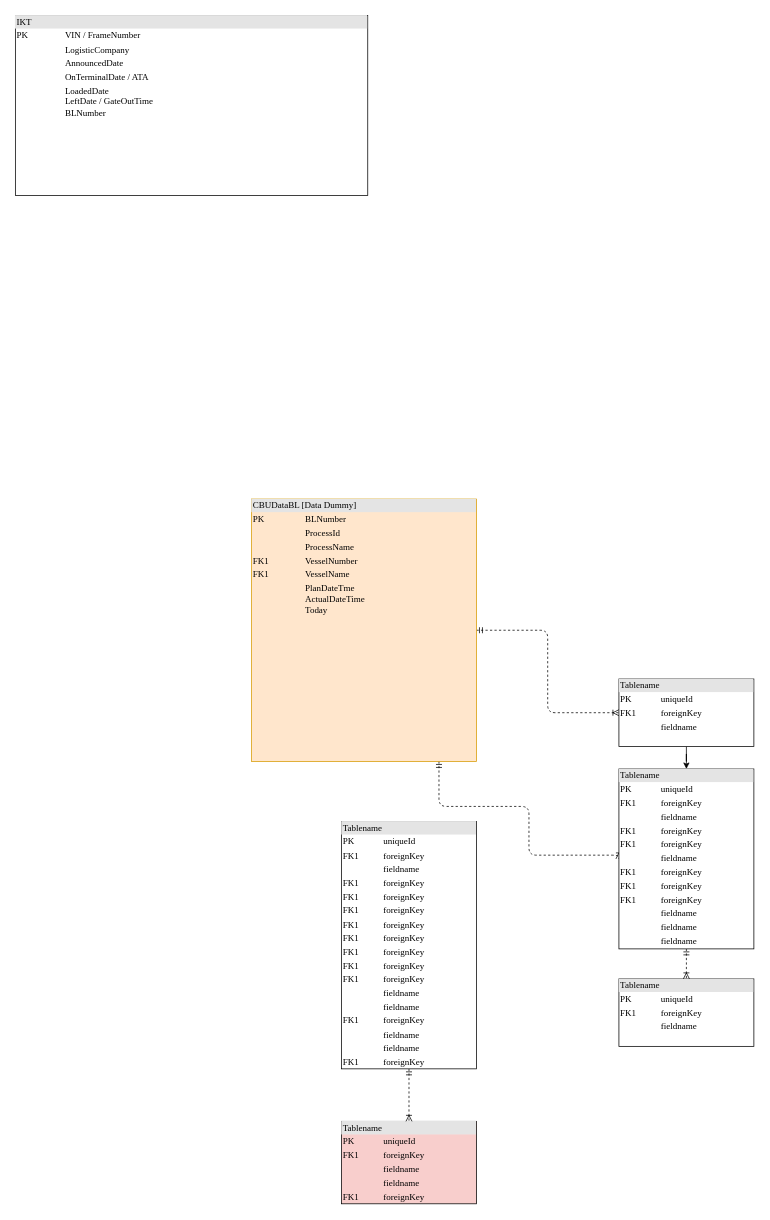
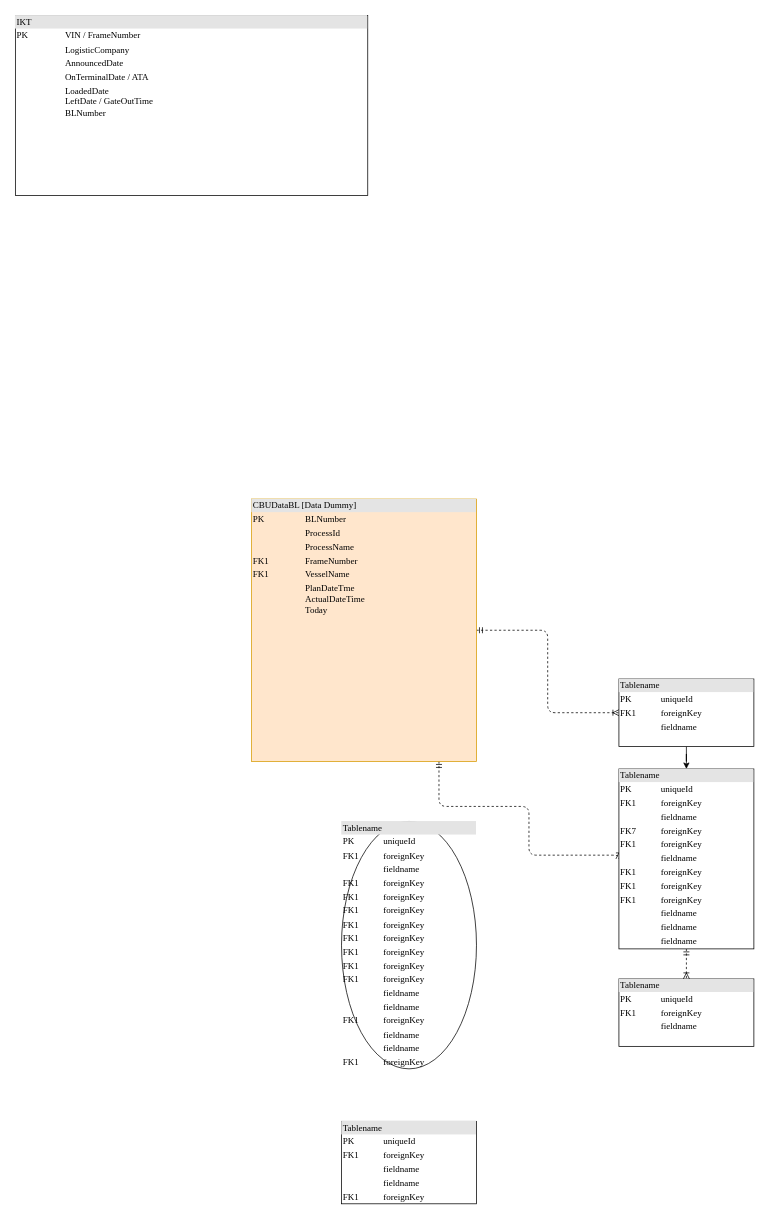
node "CBUDataBL [Data Dummy] PK BLNumber ProcessId ProcessName FK1 VesselNumber FK1 VesselName PlanDateTme ActualDateTime Today": label "CBUDataBL [Data Dummy] PK BLNumber ProcessId ProcessName FK1 VesselNumber FK1 VesselName PlanDateTme ActualDateTime Today" -> "CBUDataBL [Data Dummy] PK BLNumber ProcessId ProcessName FK1 FrameNumber FK1 VesselName PlanDateTme ActualDateTime Today"
node "Tablename PK uniqueId FK1 foreignKey fieldname FK1 foreignKey FK1 foreignKey fieldname FK1 foreignKey FK1 foreignKey FK1 foreignKey fieldname fieldname fieldname": label "Tablename PK uniqueId FK1 foreignKey fieldname FK1 foreignKey FK1 foreignKey fieldname FK1 foreignKey FK1 foreignKey FK1 foreignKey fieldname fieldname fieldname" -> "Tablename PK uniqueId FK1 foreignKey fieldname FK7 foreignKey FK1 foreignKey fieldname FK1 foreignKey FK1 foreignKey FK1 foreignKey fieldname fieldname fieldname"
node "Tablename PK uniqueId FK1 foreignKey fieldname FK1 foreignKey FK1 foreignKey FK1 foreignKey FK1 foreignKey FK1 foreignKey FK1 foreignKey FK1 foreignKey FK1 foreignKey fieldname fieldname FK1 foreignKey fieldname fieldname FK1 foreignKey": shape rectangle -> ellipse
edge "Tablename PK uniqueId FK1 foreignKey fieldname FK1 foreignKey FK1 foreignKey FK1 foreignKey FK1 foreignKey FK1 foreignKey FK1 foreignKey FK1 foreignKey FK1 foreignKey fieldname fieldname FK1 foreignKey fieldname fieldname FK1 foreignKey" -- "Tablename PK uniqueId FK1 foreignKey fieldname fieldname FK1 foreignKey": removed
node "Tablename PK uniqueId FK1 foreignKey fieldname fieldname FK1 foreignKey": fillcolor #f8cecc -> #ffffff
